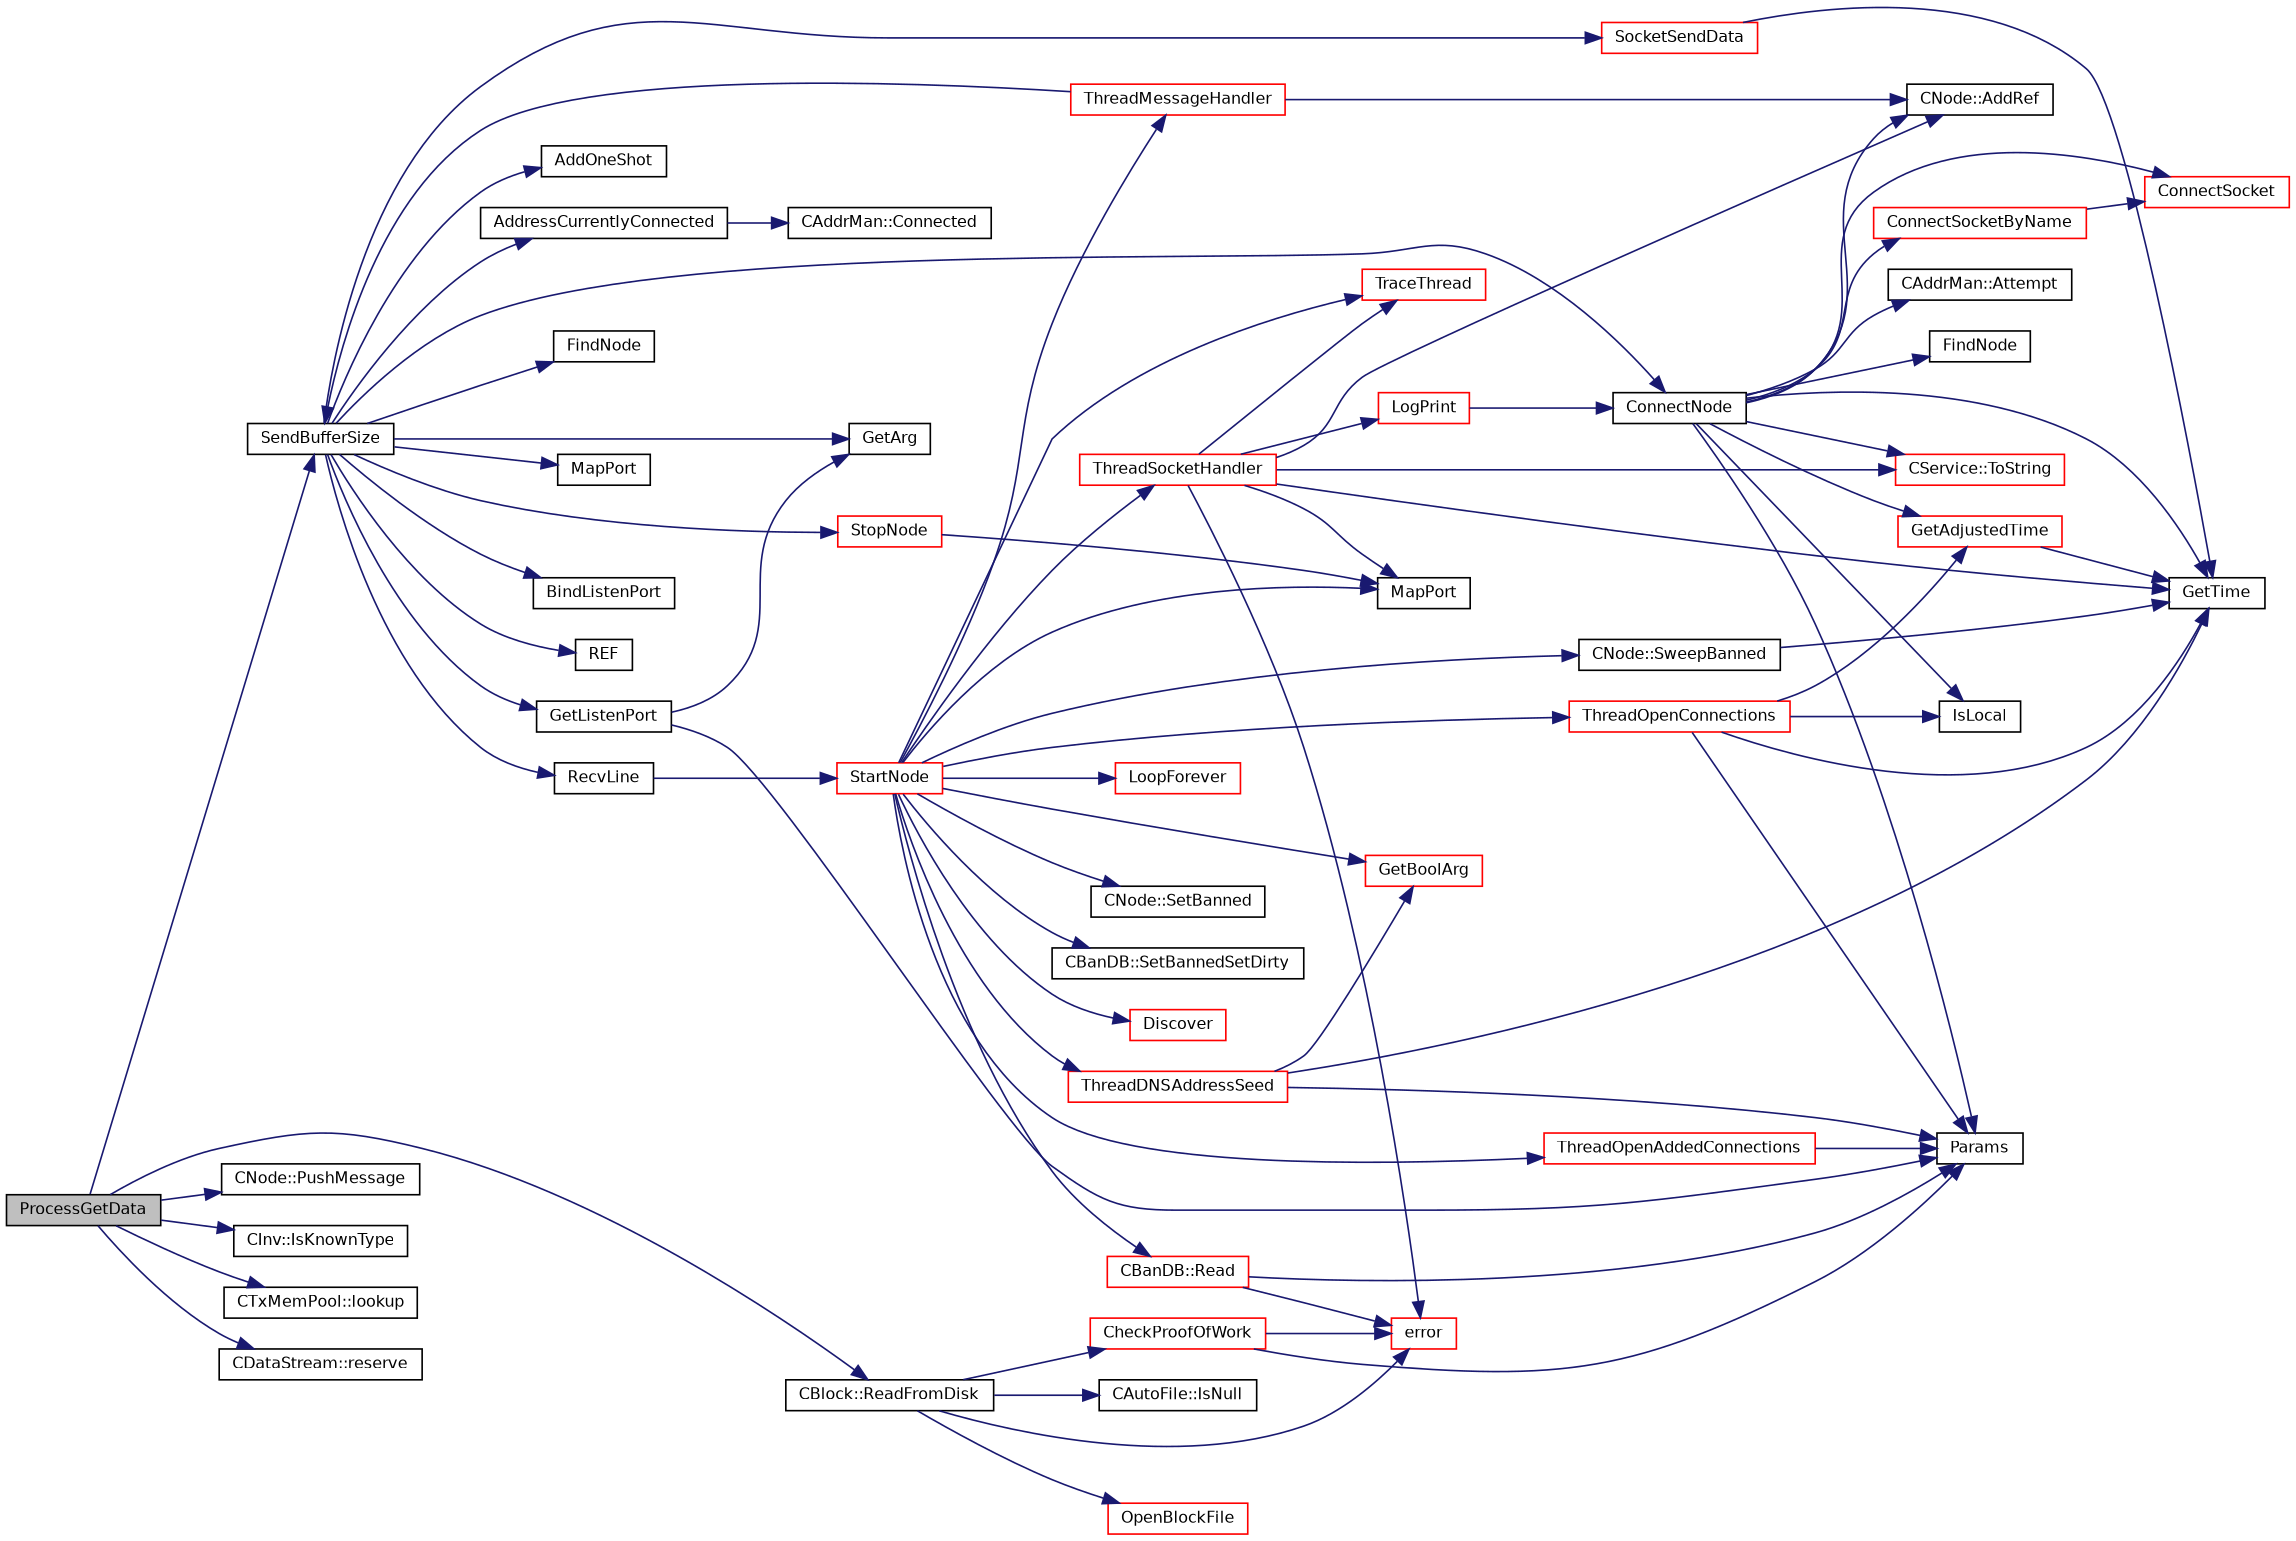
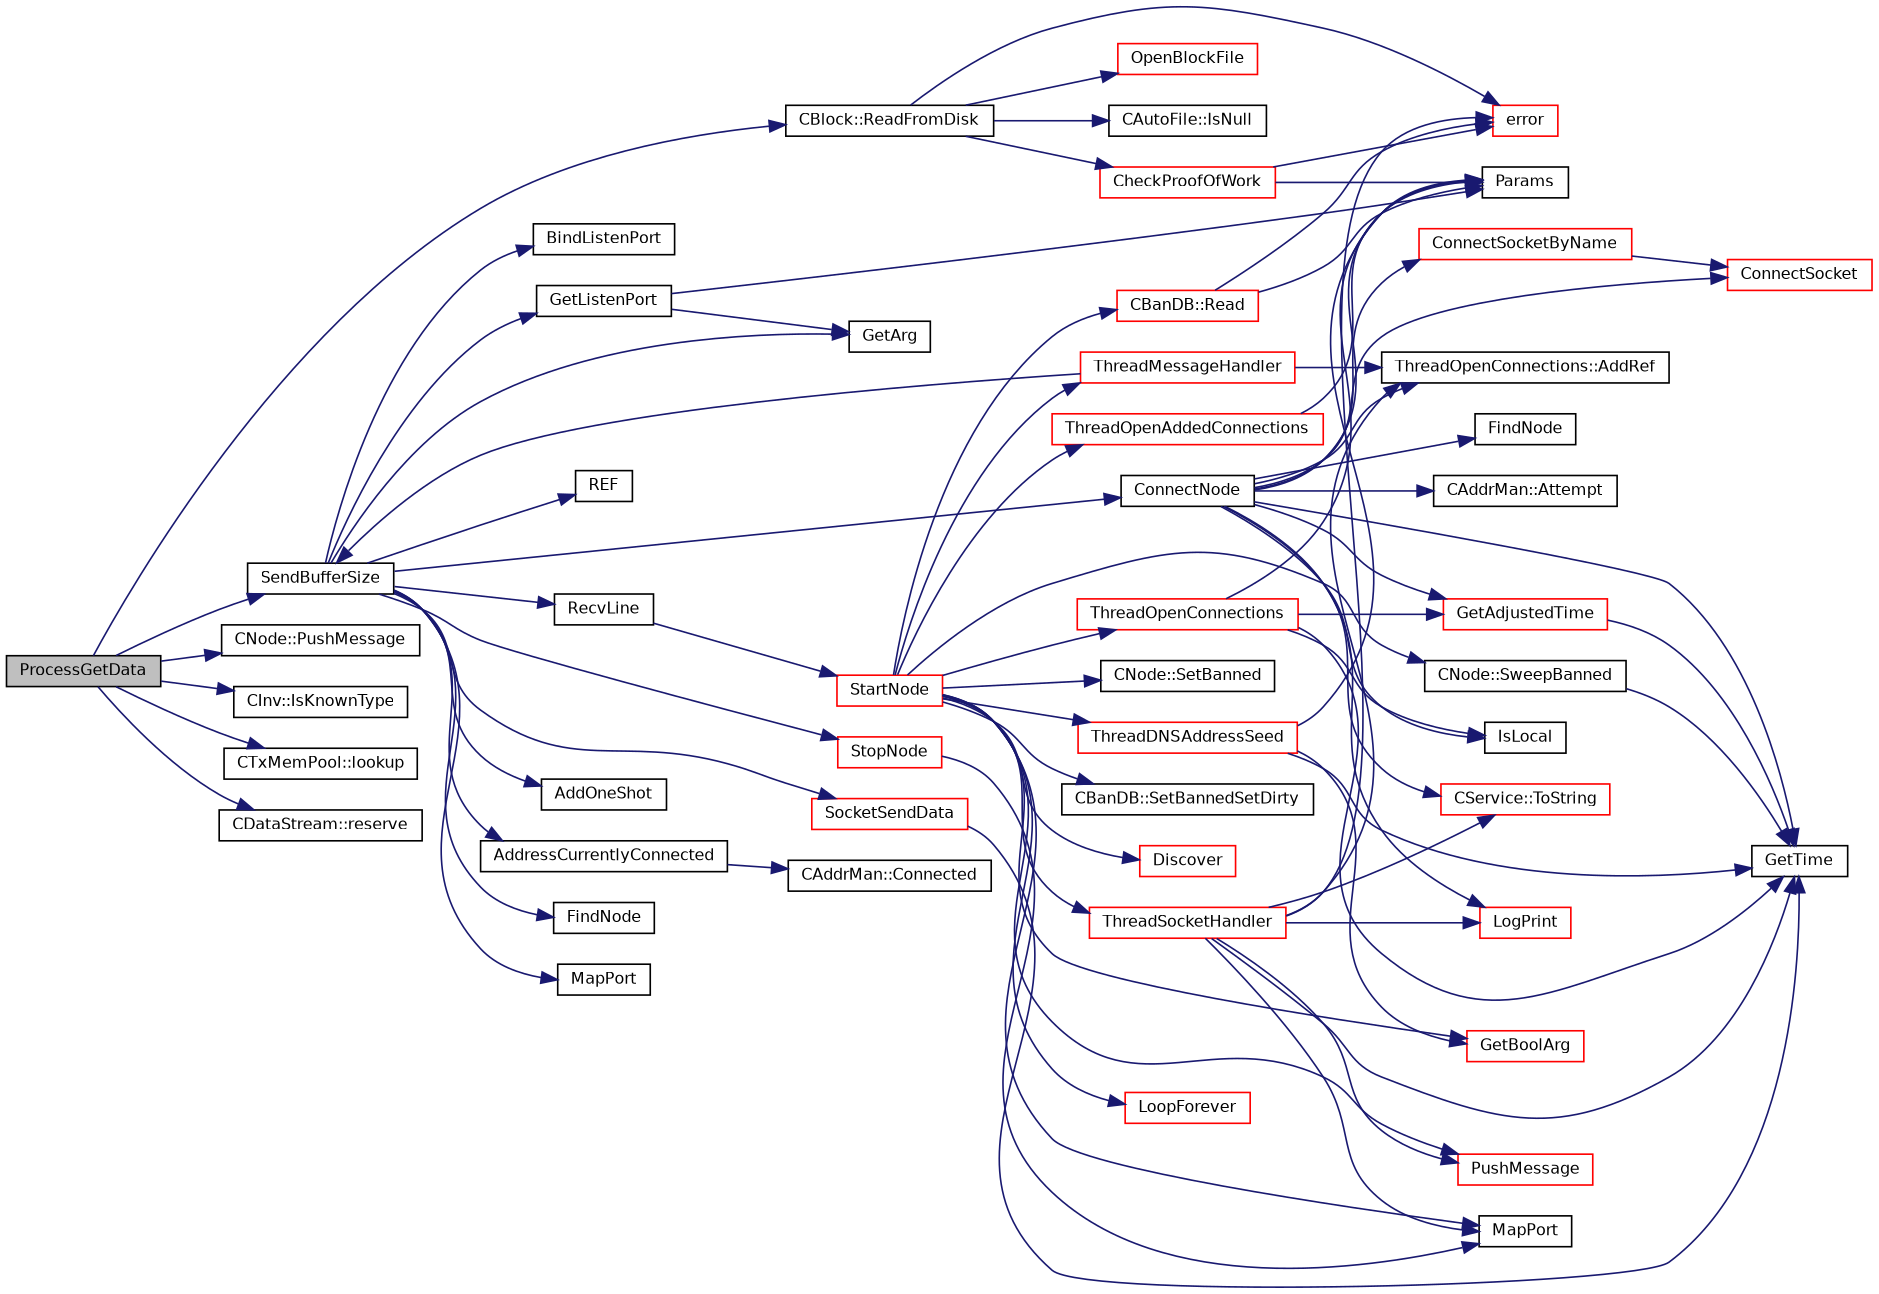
node "CNode::AddRef": label "CNode::AddRef" -> "ThreadOpenConnections::AddRef"
node "TraceThread": label "TraceThread" -> "PushMessage"
edge "LogPrint" -> "ConnectNode": reversed
